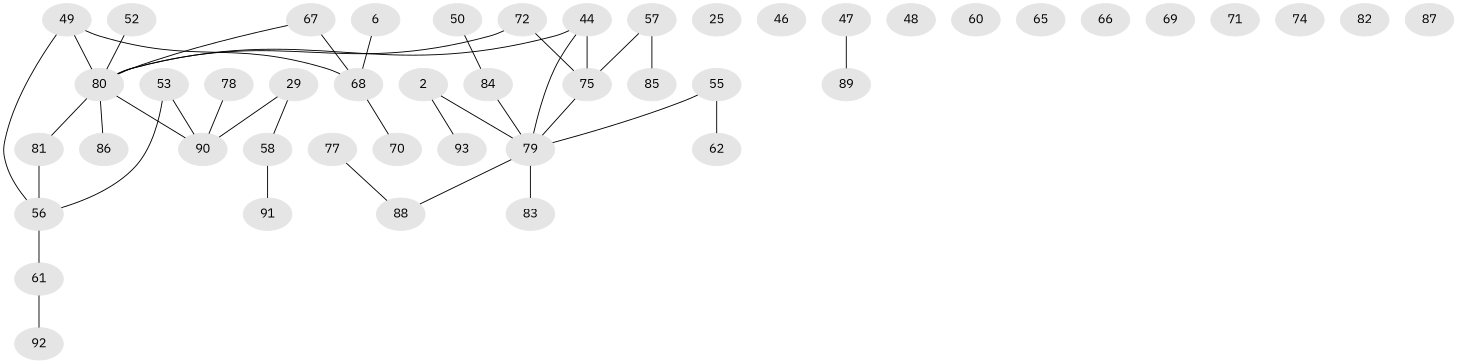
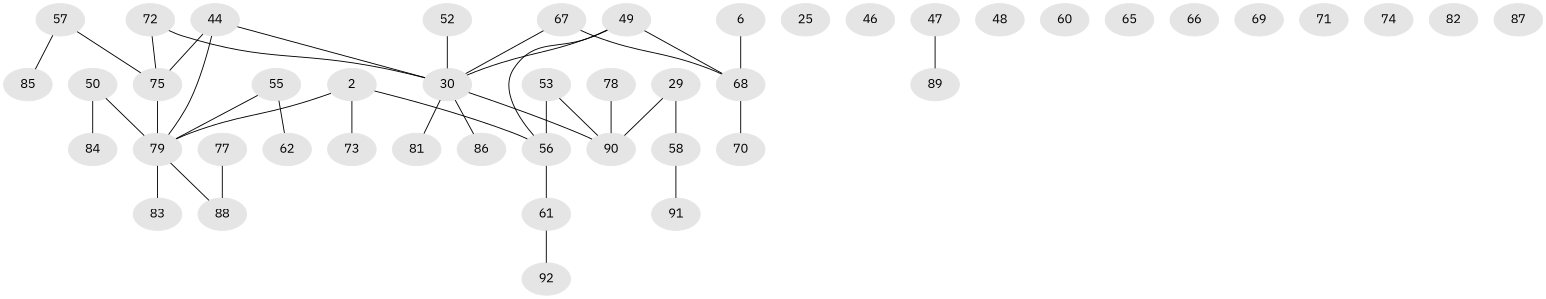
node "80": label "80" -> "30"
edge "84" -- "79": now "50" -- "79"
node "93": label "93" -> "73"
edge "81" -- "56": now "2" -- "56"
